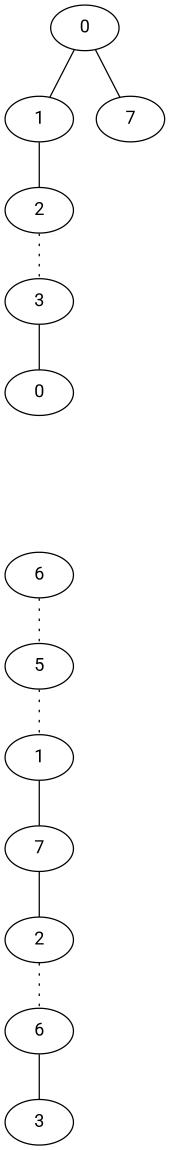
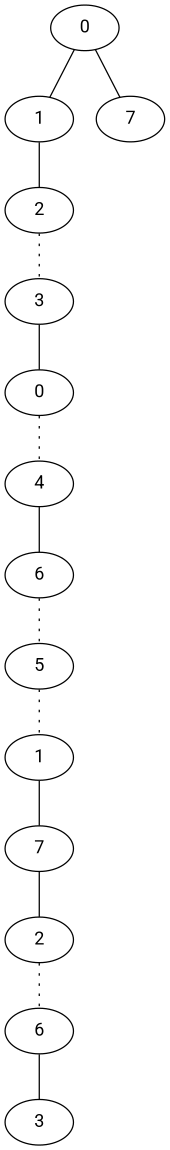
node "4": added
